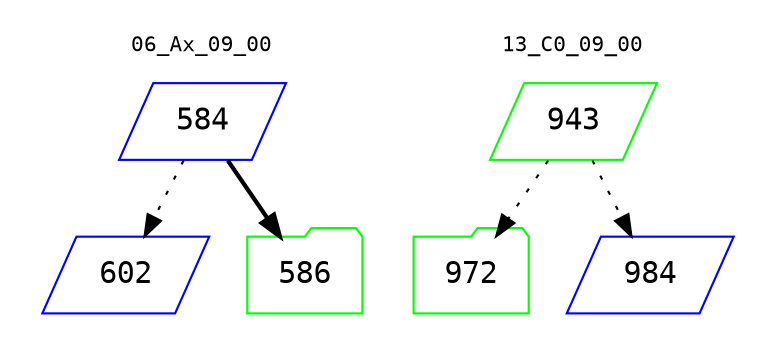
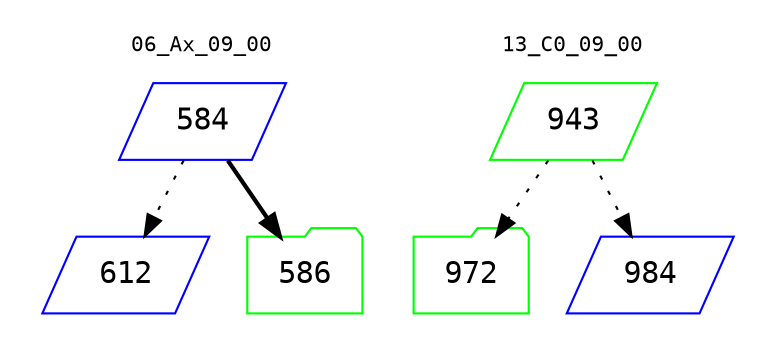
node "602": label "602" -> "612"
